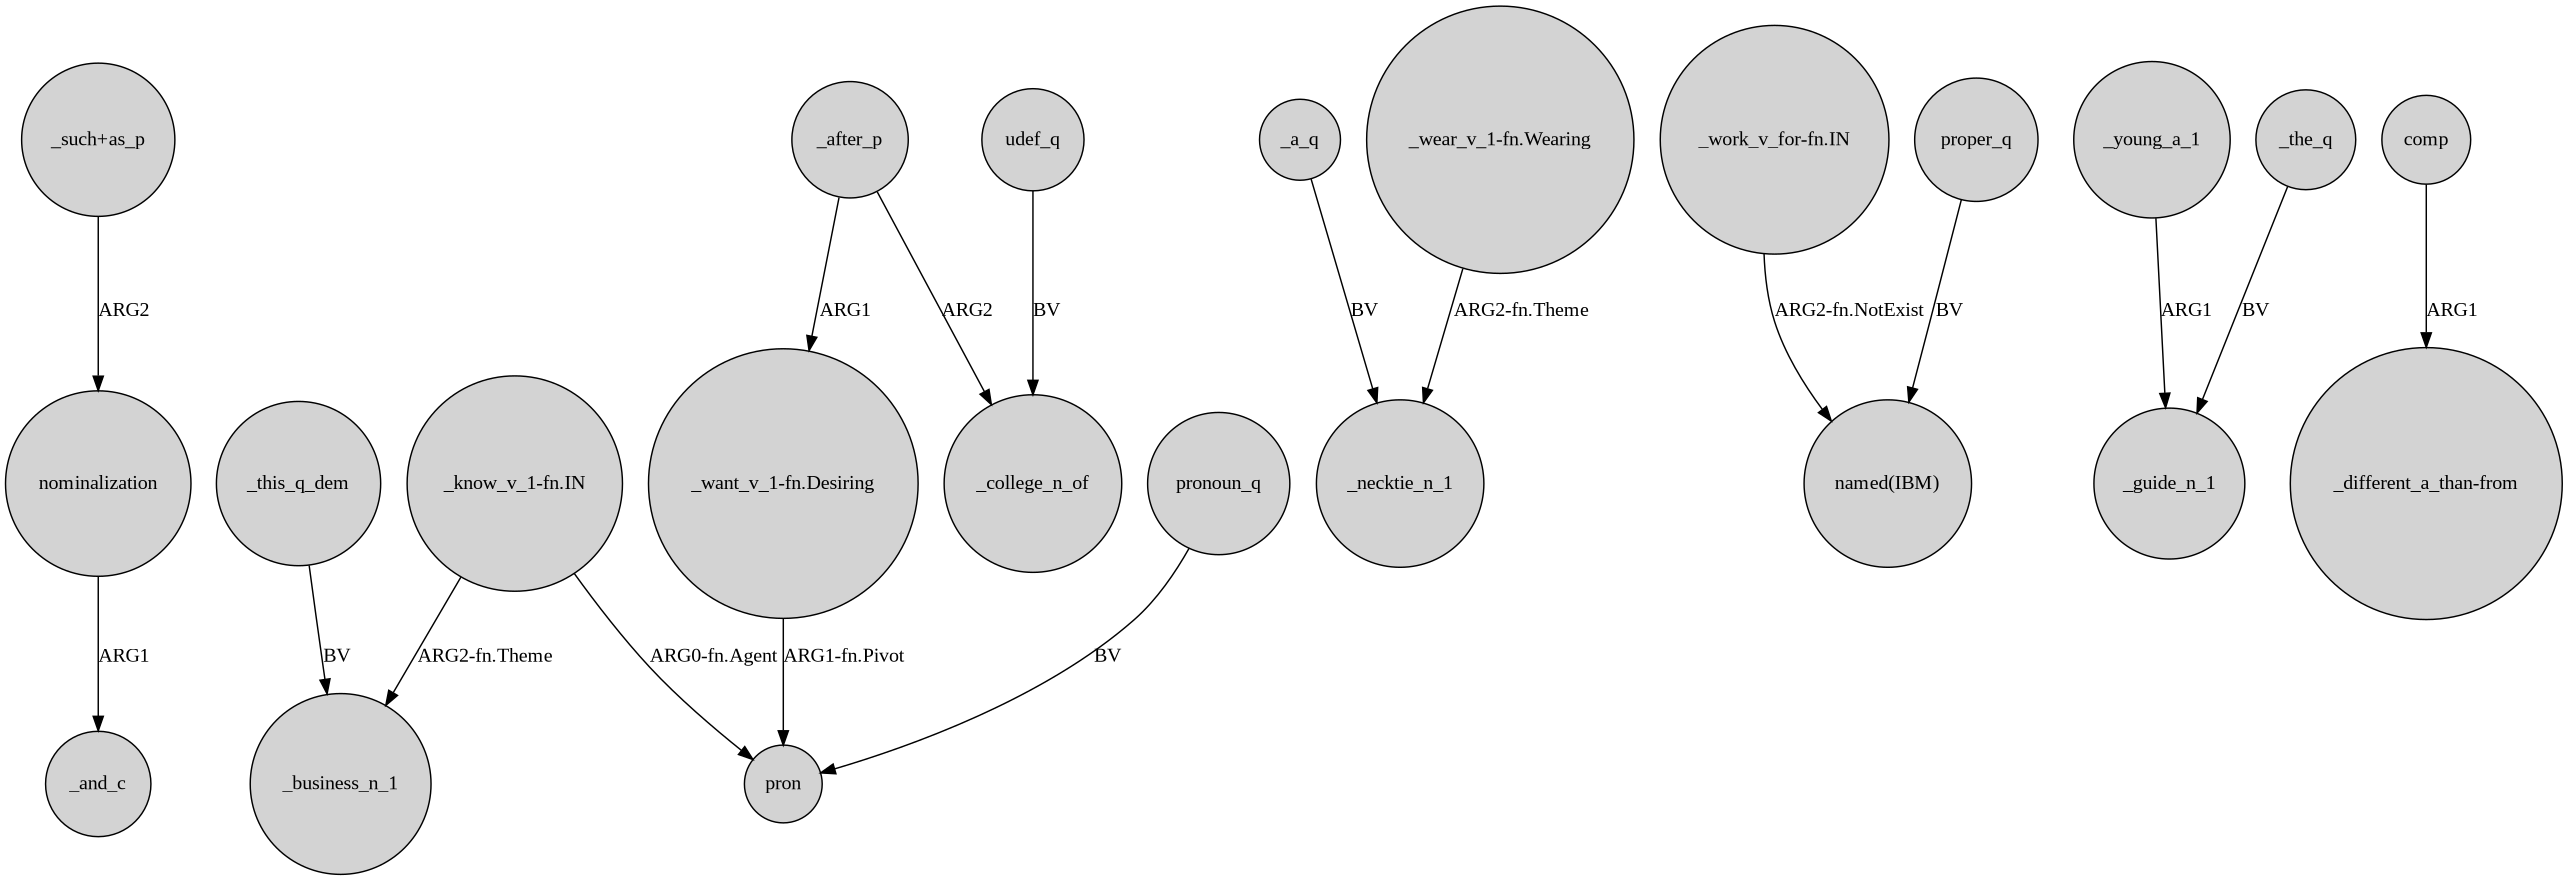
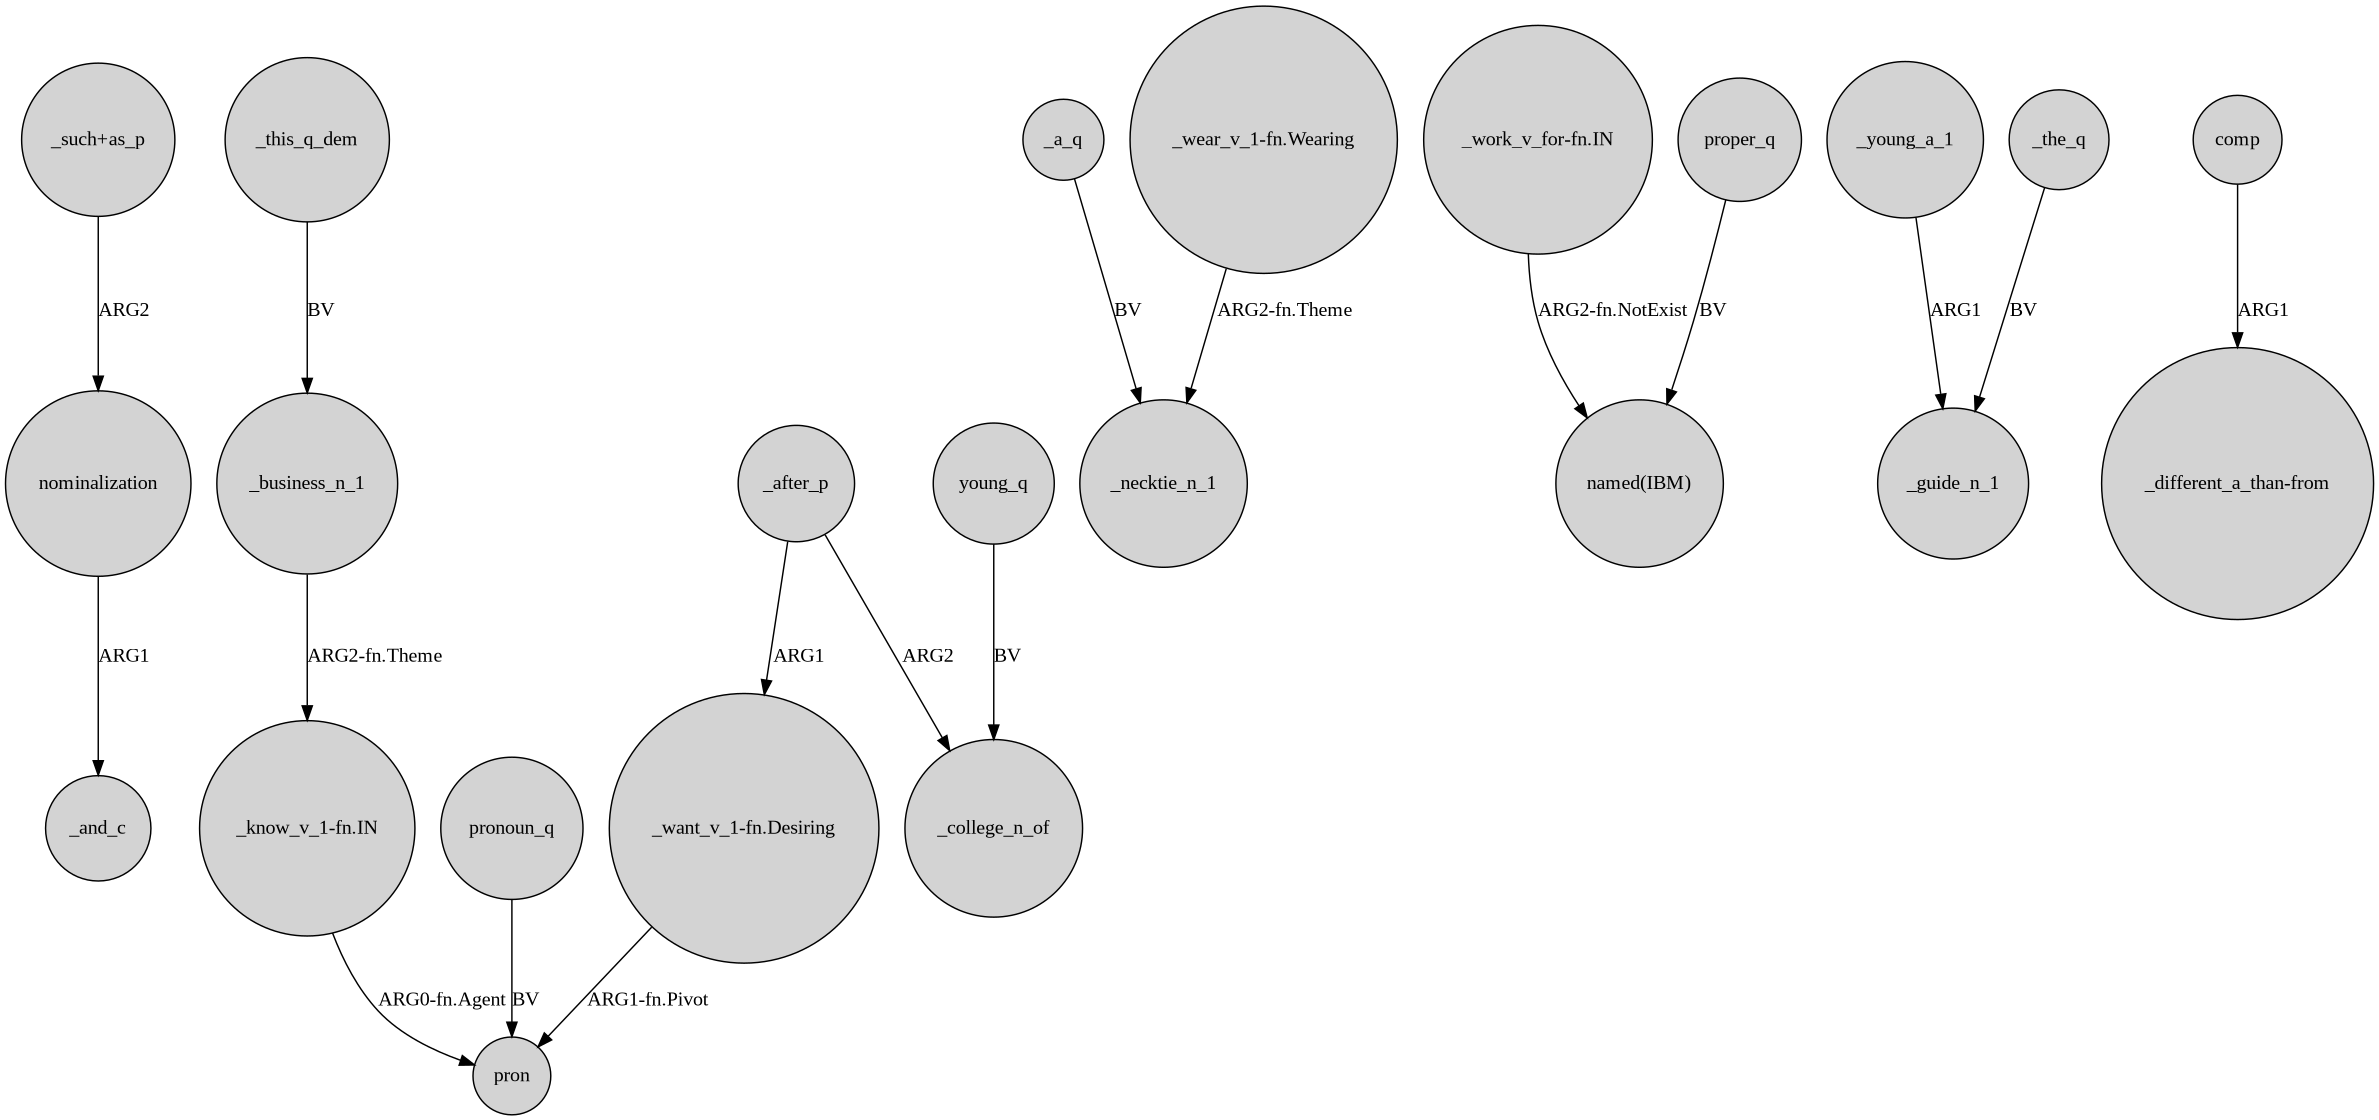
node "udef_q": label "udef_q" -> "young_q"
edge "_know_v_1-fn.IN" -> "_business_n_1": reversed
